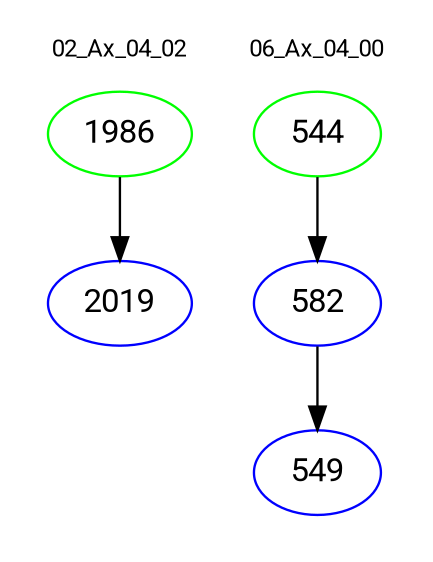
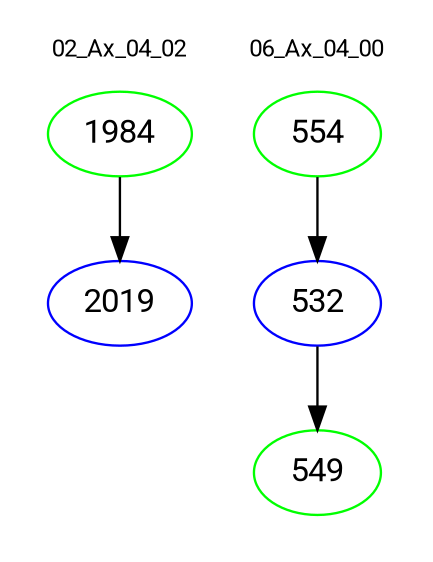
node "1986": label "1986" -> "1984"
node "544": label "544" -> "554"
node "582": label "582" -> "532"
node "549": color blue -> green
